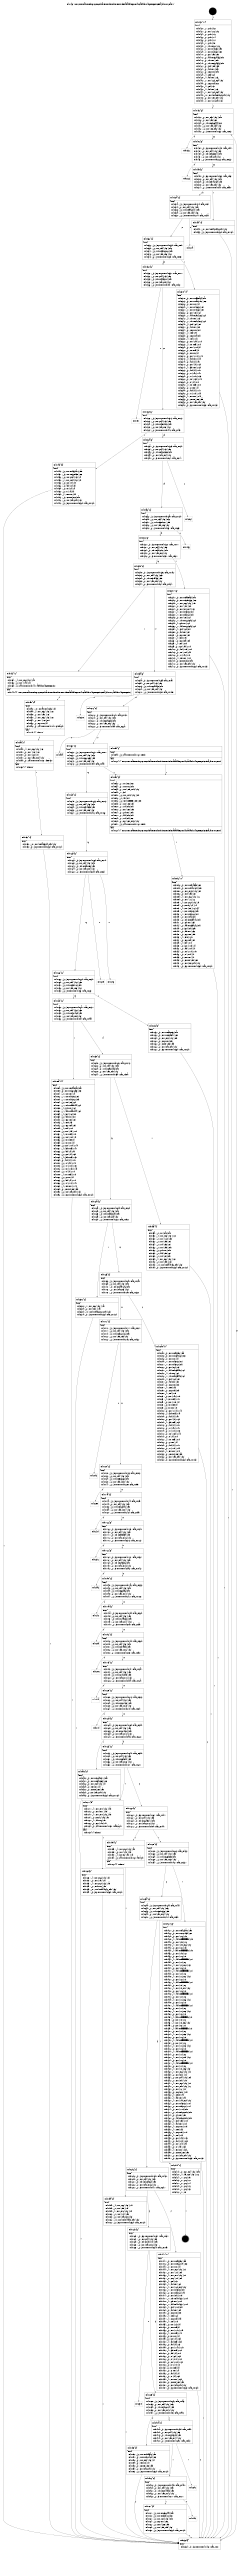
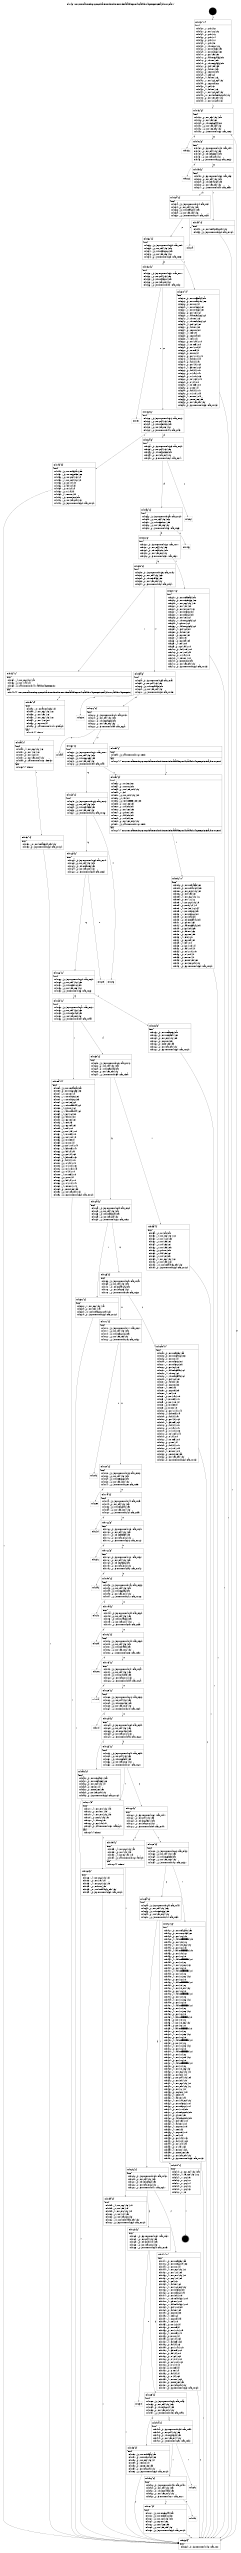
edge "0x40166a [28]" -> "0x4024b8": now "0x40164e [28]" -> "0x4024b8"
